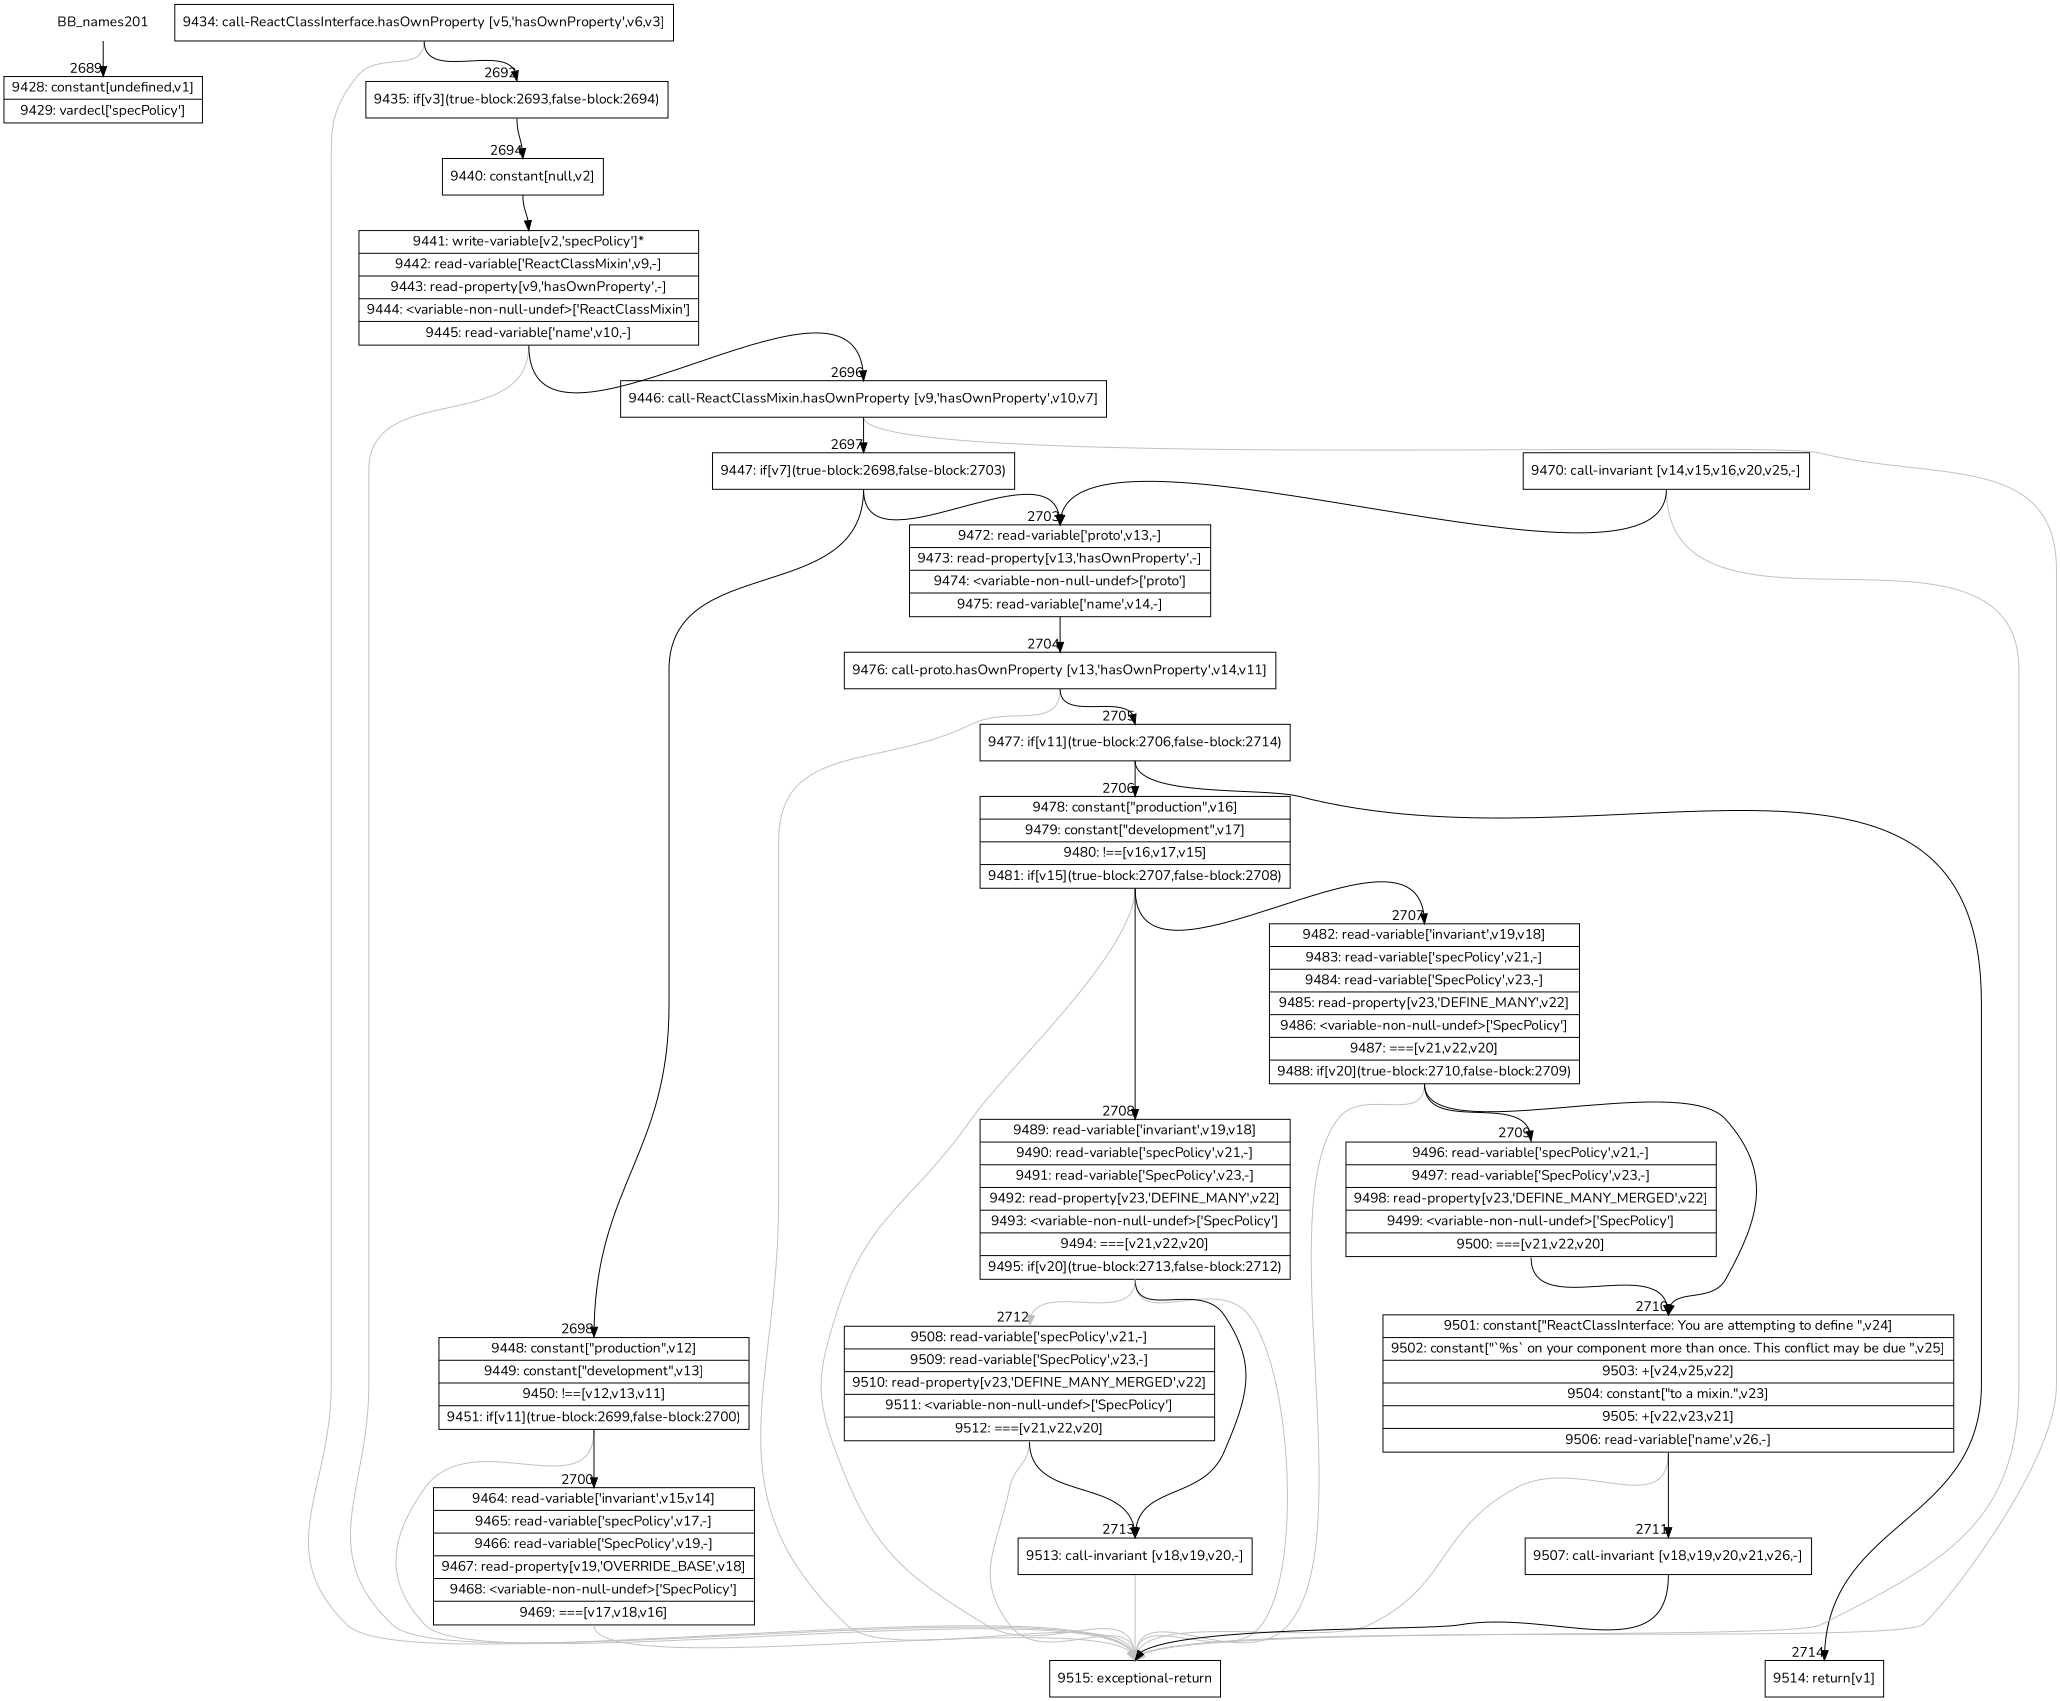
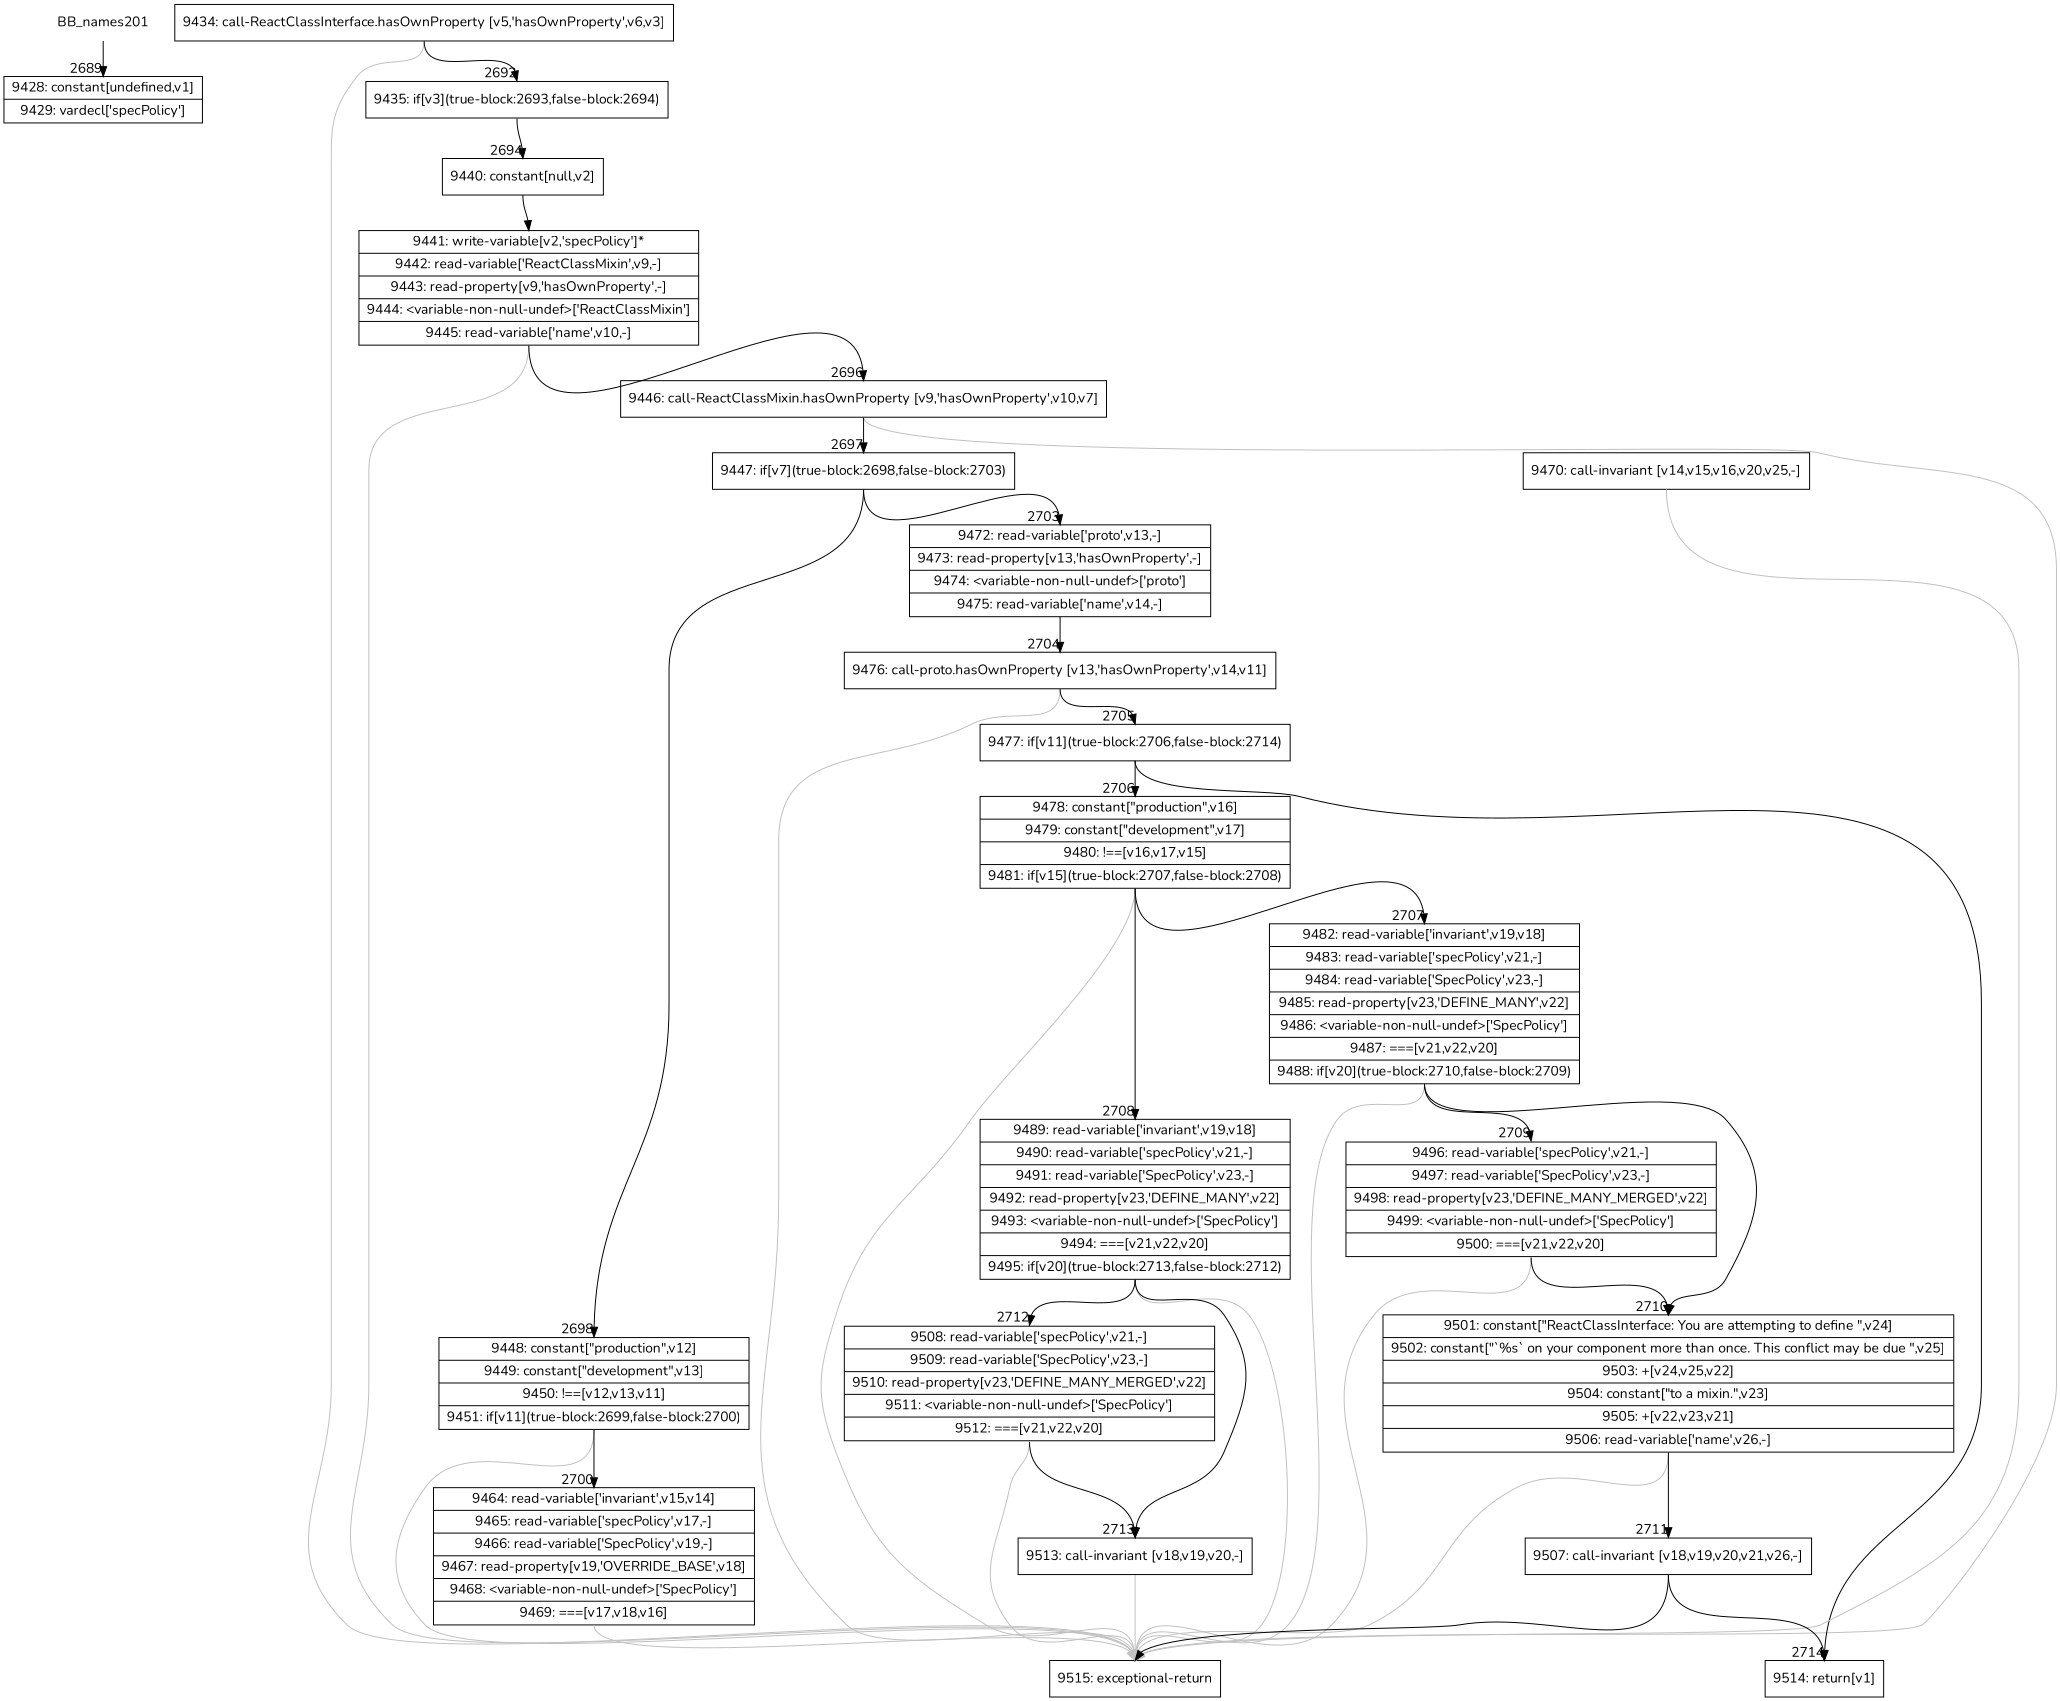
edge "9470: call-invariant [v14,v15,v16,v20,v25,-]" -> "9472: read-variable['proto',v13,-]": removed
edge "9489: read-variable['invariant',v19,v18]" -> "9508: read-variable['specPolicy',v21,-]": color gray -> black
edge "9496: read-variable['specPolicy',v21,-]" -> "9515: exceptional-return": added
edge "9507: call-invariant [v18,v19,v20,v21,v26,-]" -> "9514: return[v1]": added
